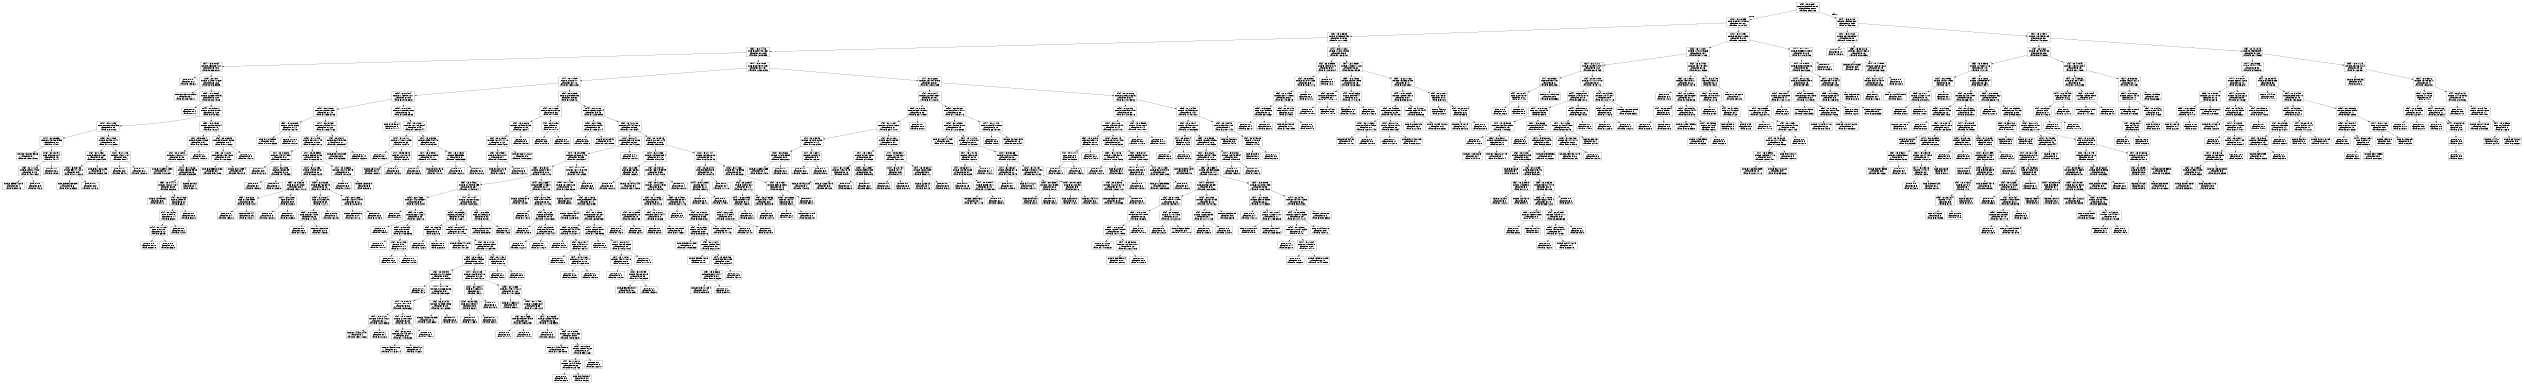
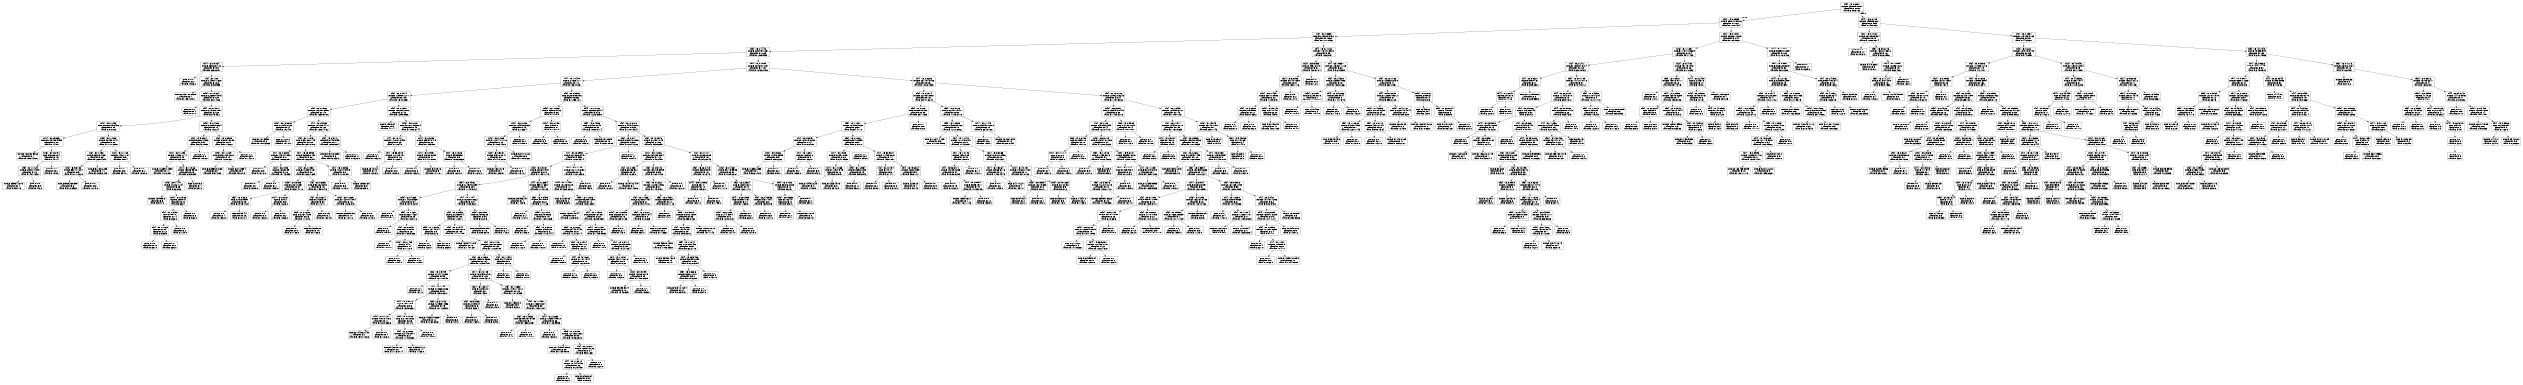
node "samples = 0.0 samples = 3 value = 1473.0": label "samples = 0.0 samples = 3 value = 1473.0" -> "mse = 0.0 samples = 3 value = 1473.0"
node "mse = 1156.0 samples = 2 value = 82.0": removed
edge "X[5] <= 1.2554 mse = 3896.0828 samples = 13 value = 505.3846" -> "mse = 0.0 samples = 2 value = 359.0": reversed
node "mse = 0.0 samples = 9 value = 234.0": removed
